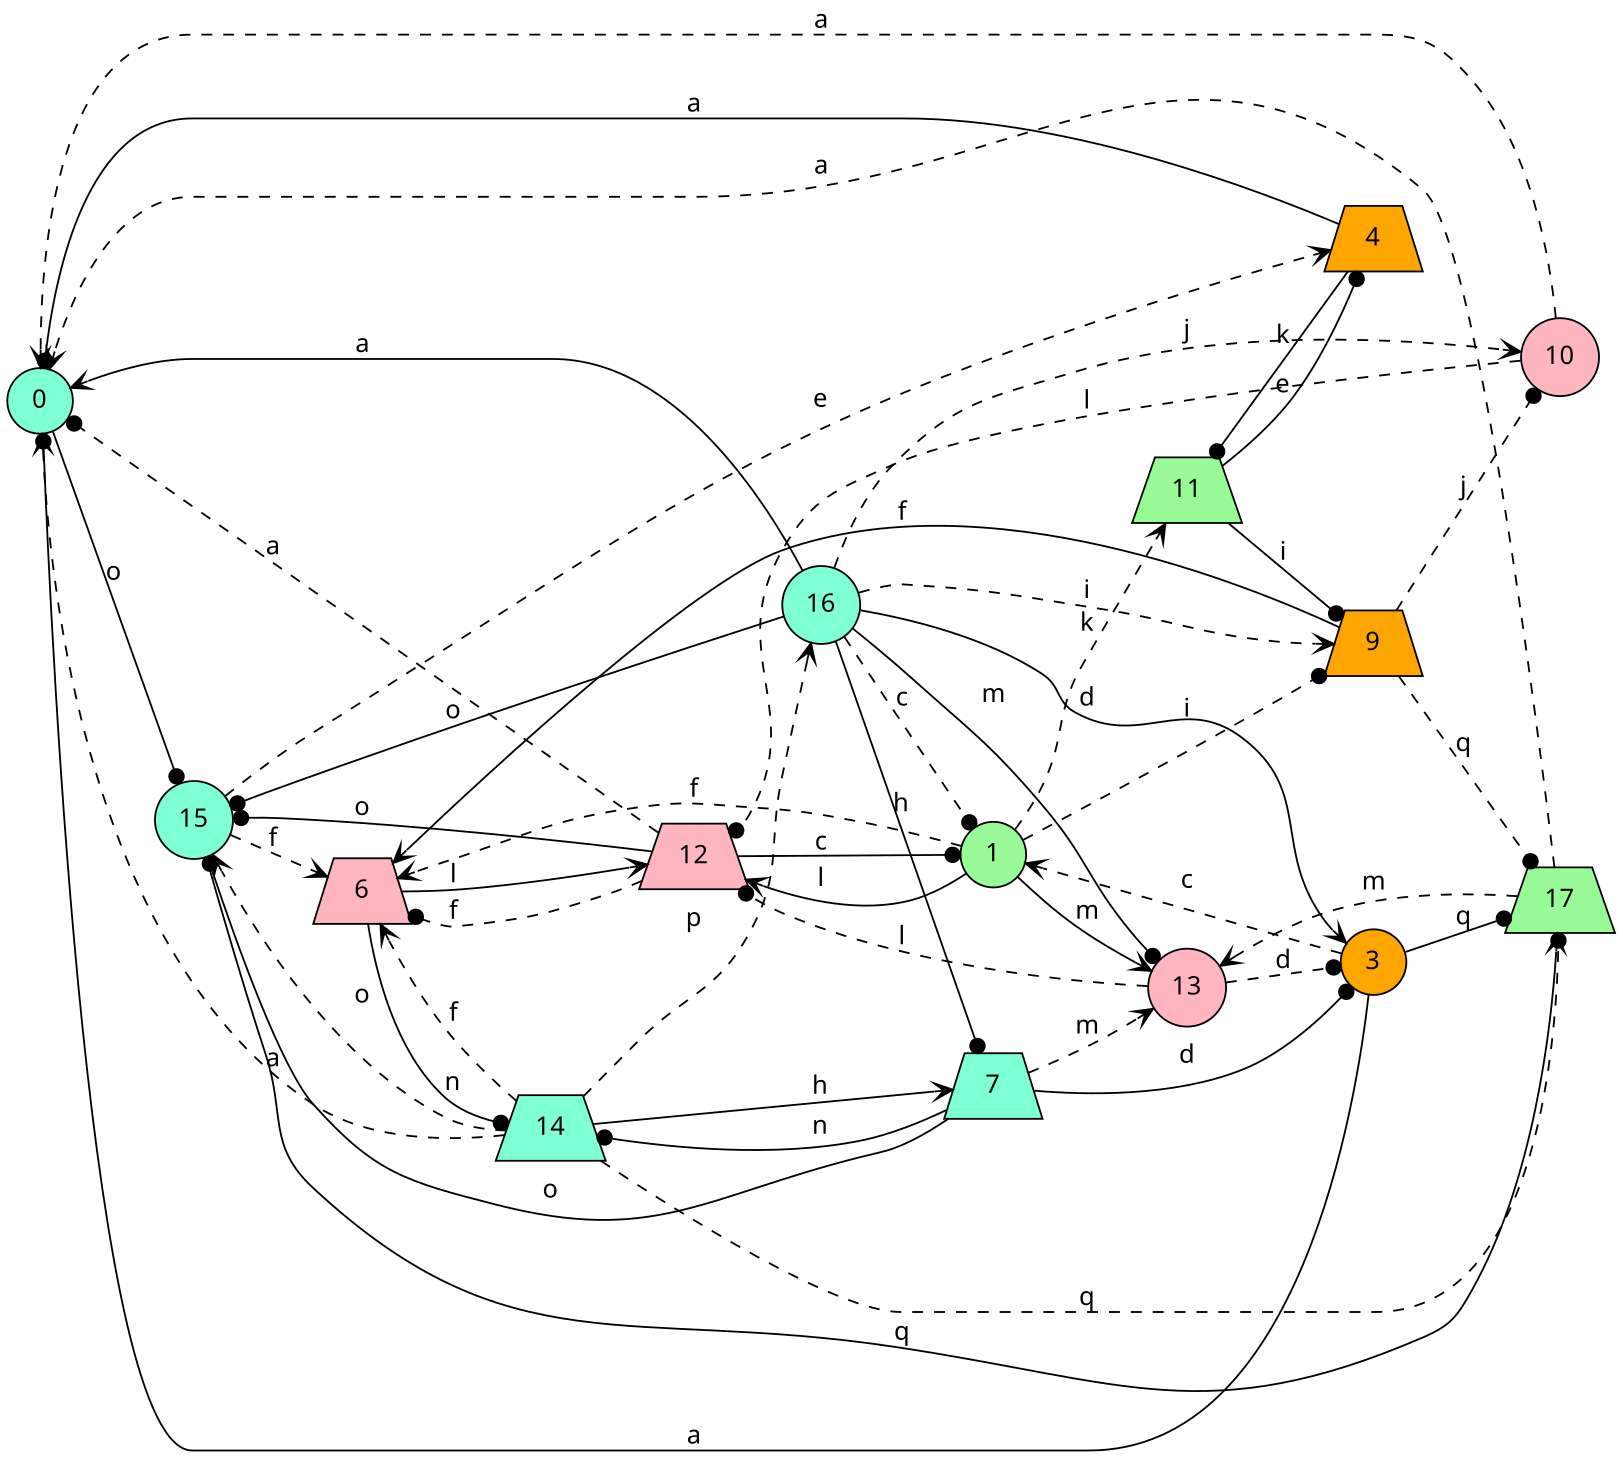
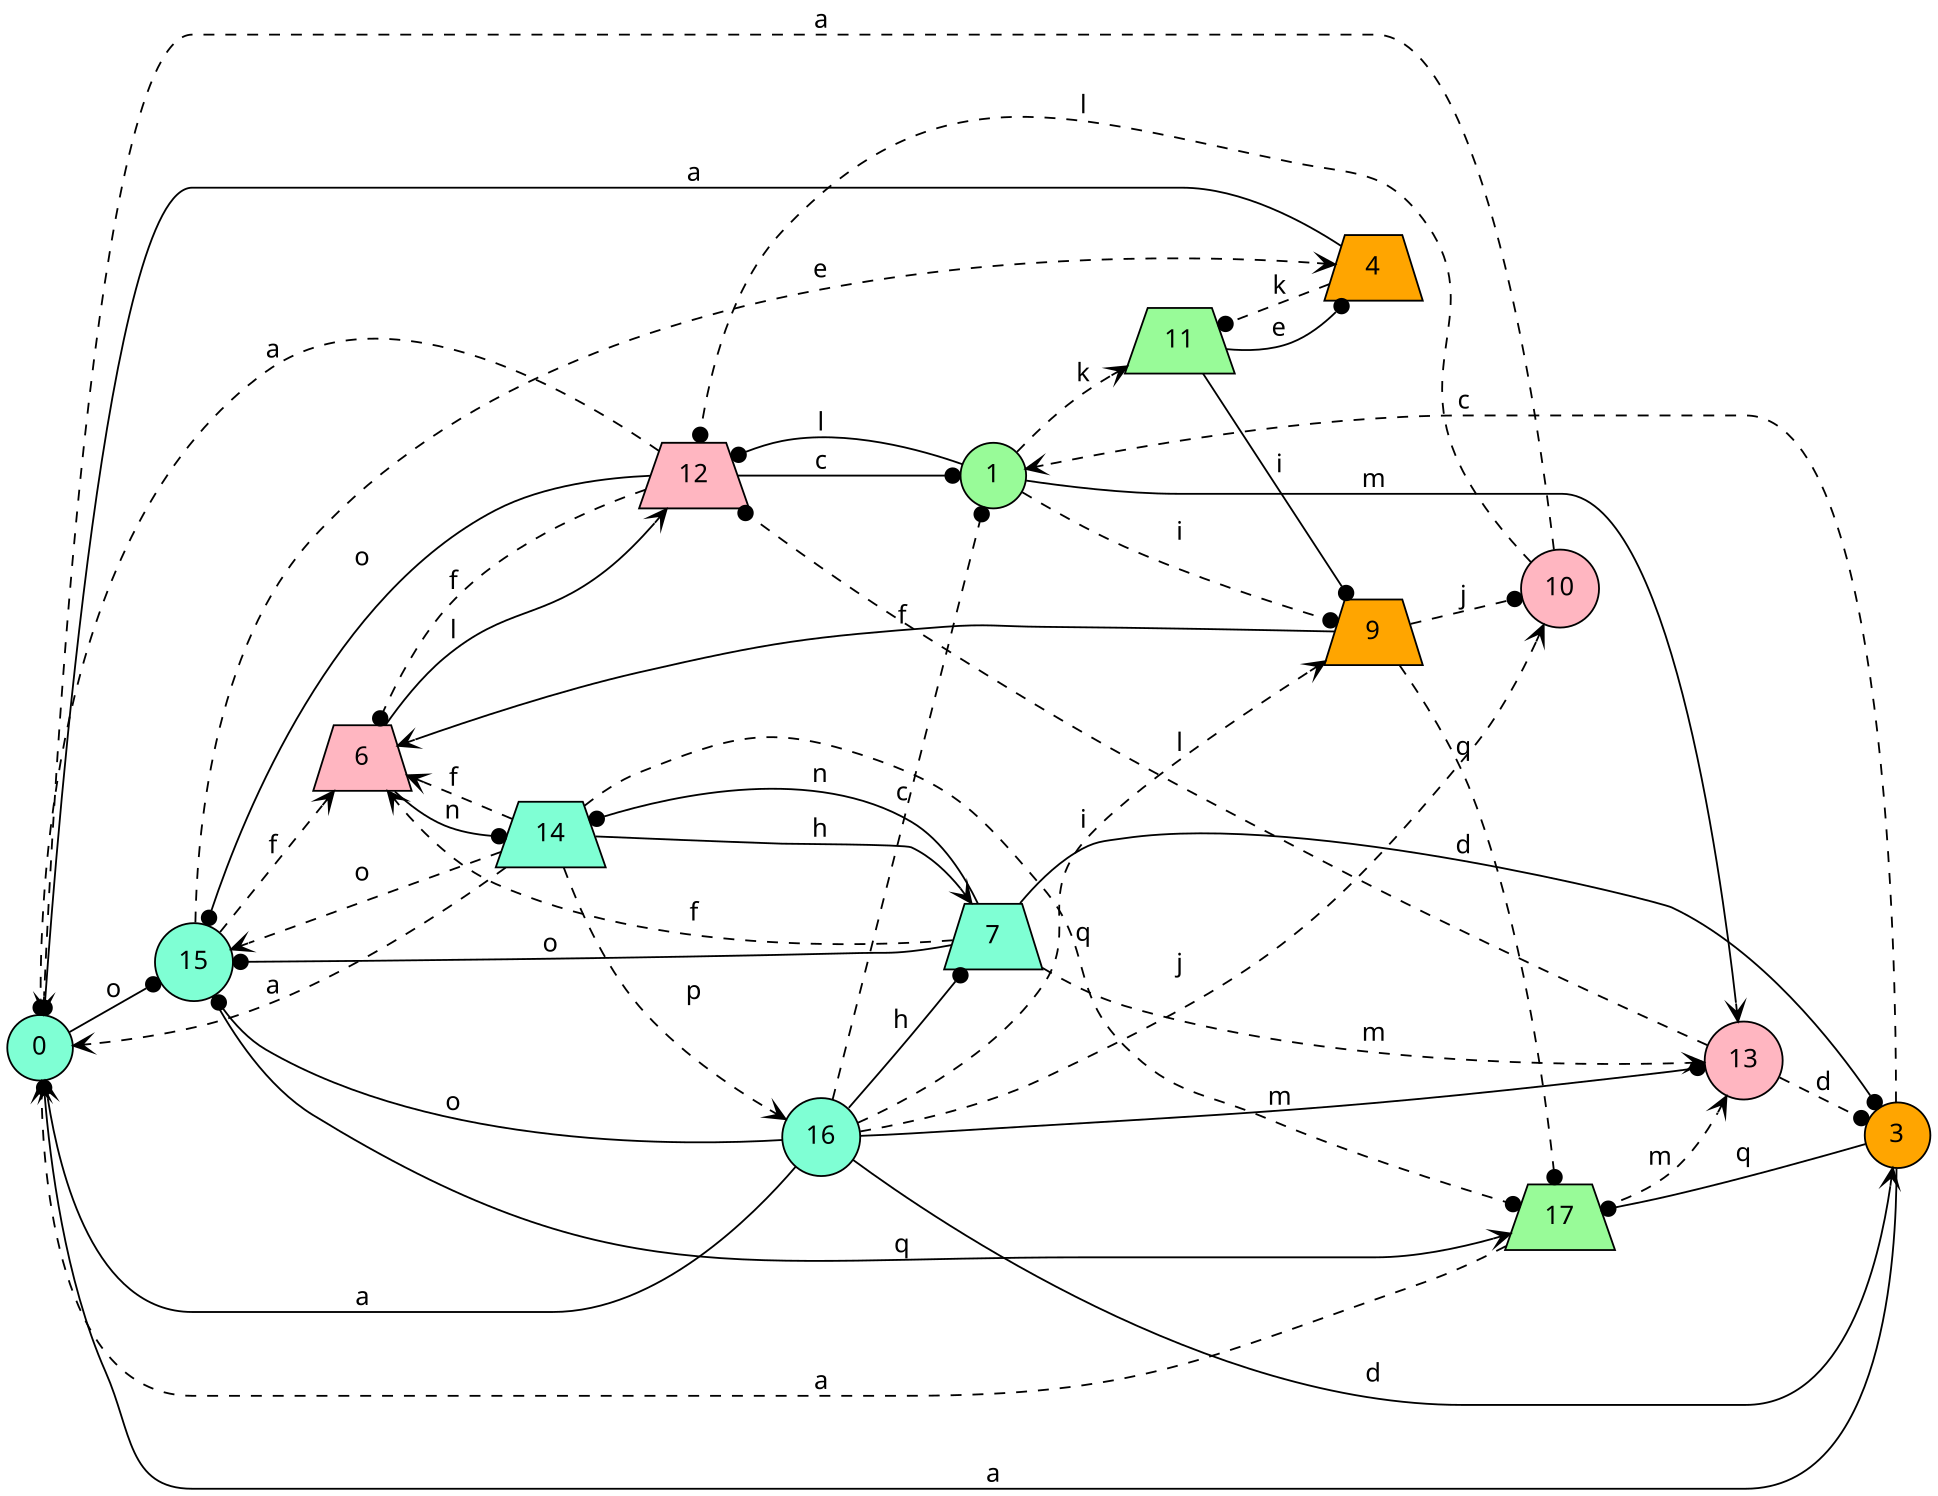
edge "4" -> "11": style solid -> dashed
edge "1" -> "6": now "7" -> "6"
edge "1" -> "12": arrowhead vee -> dot
